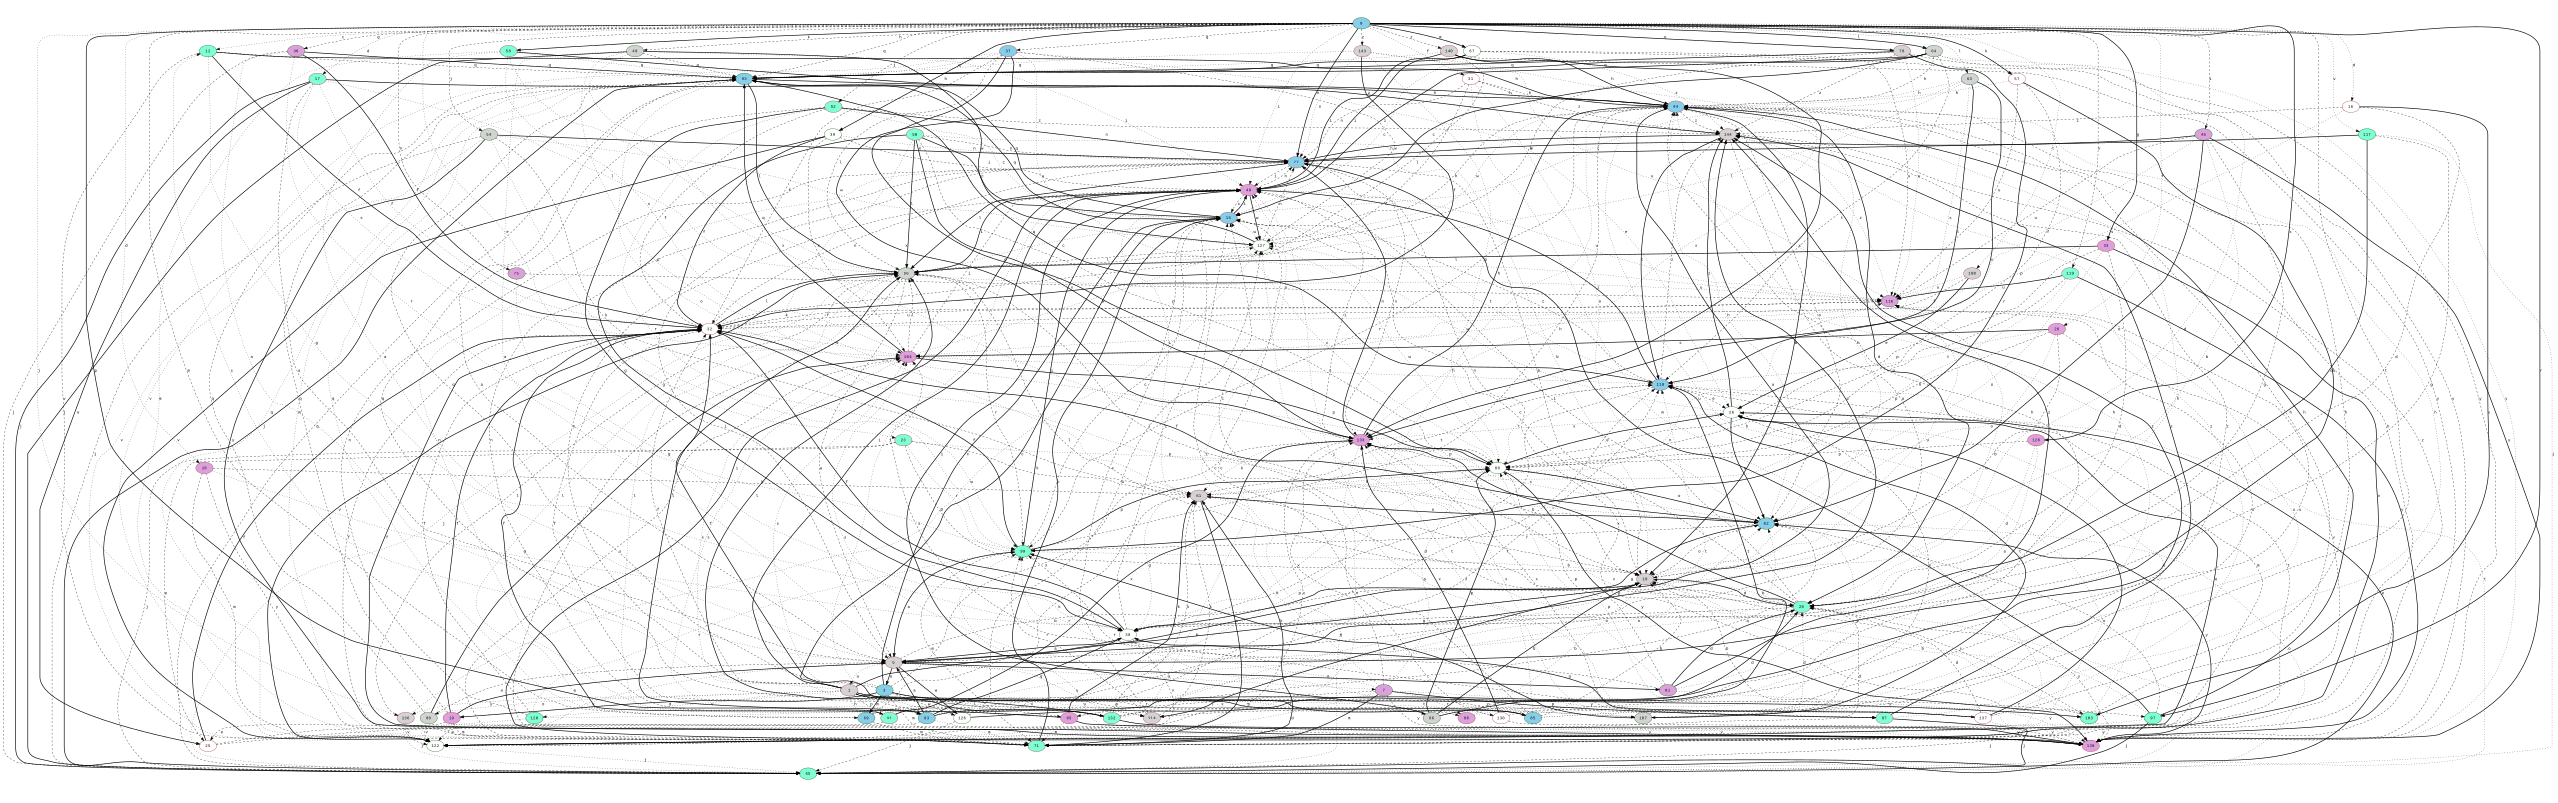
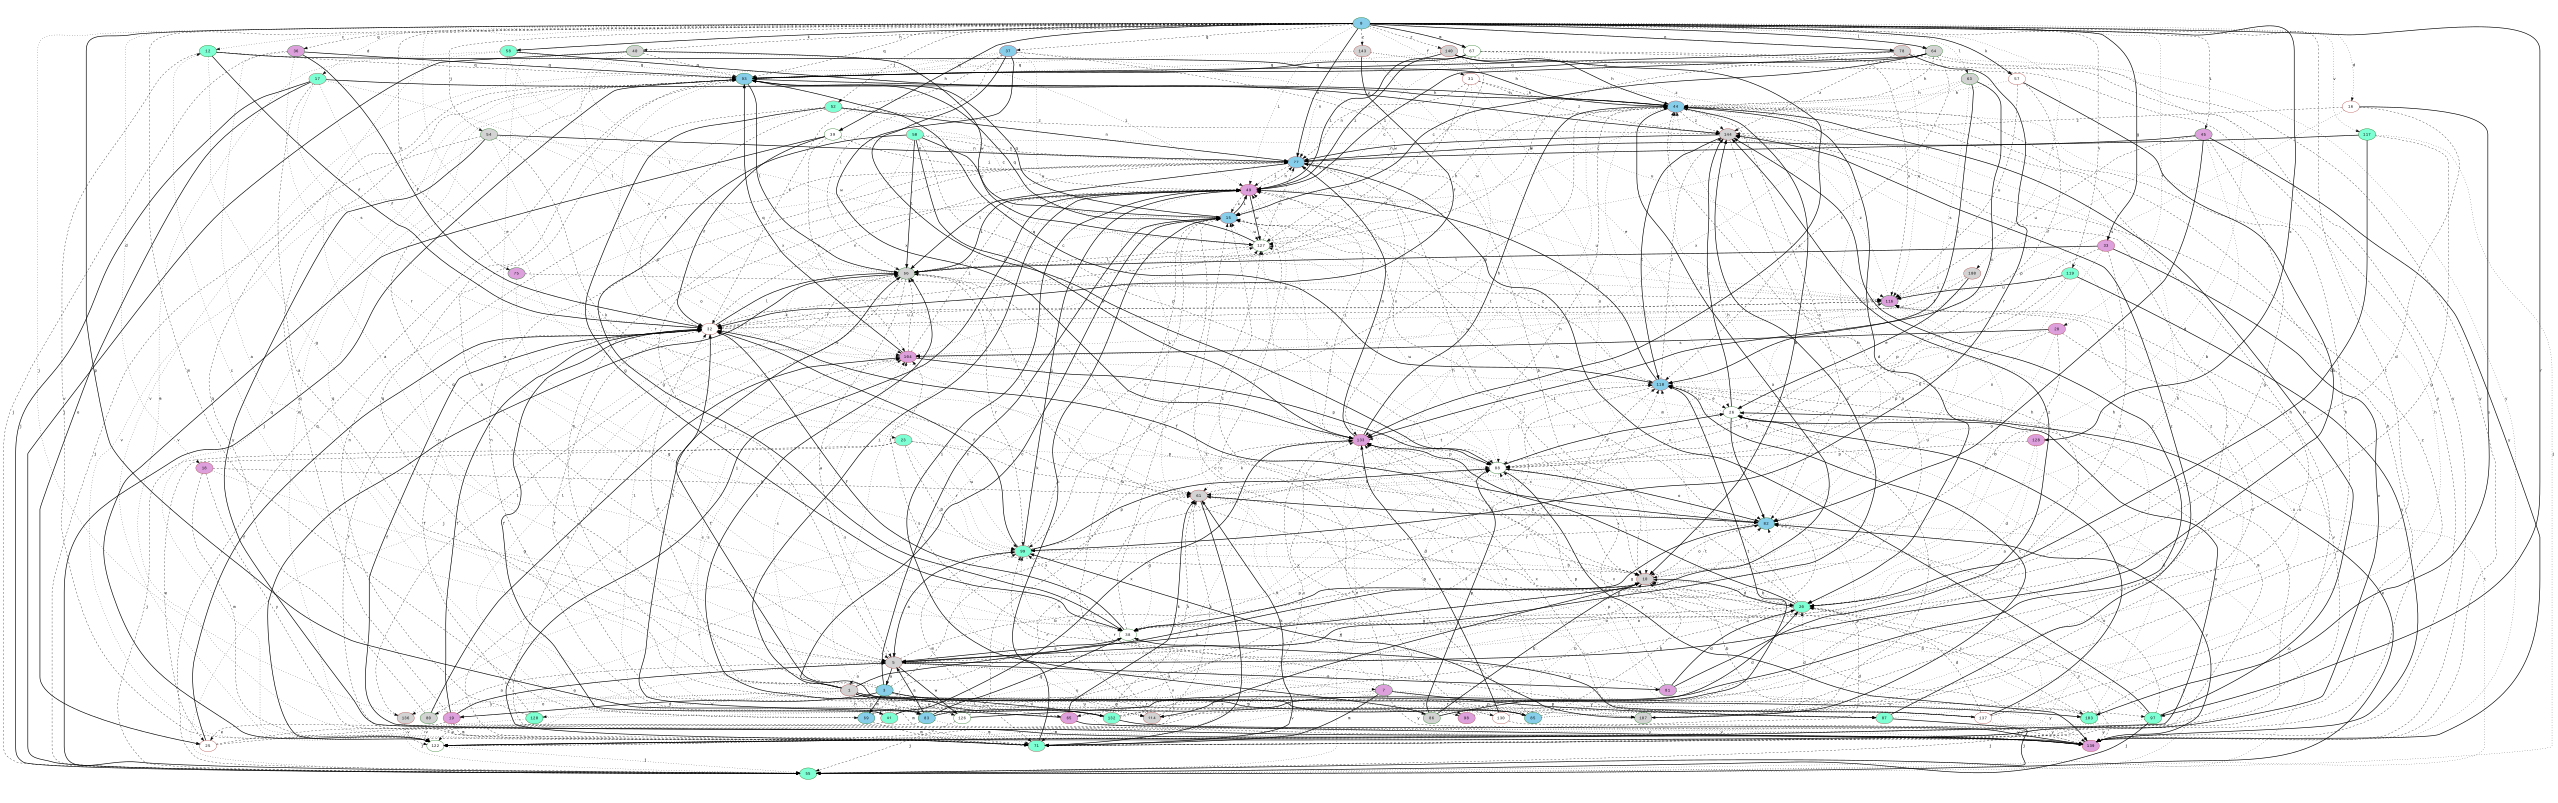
node "99": color darkgreen -> brown
edge "97" -> "133": style dotted -> dashed
edge "7" -> "122": label "d" -> "v"
